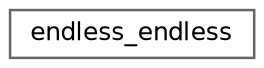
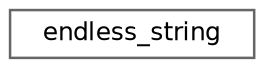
node "endless_endless": label "endless_endless" -> "endless_string"
